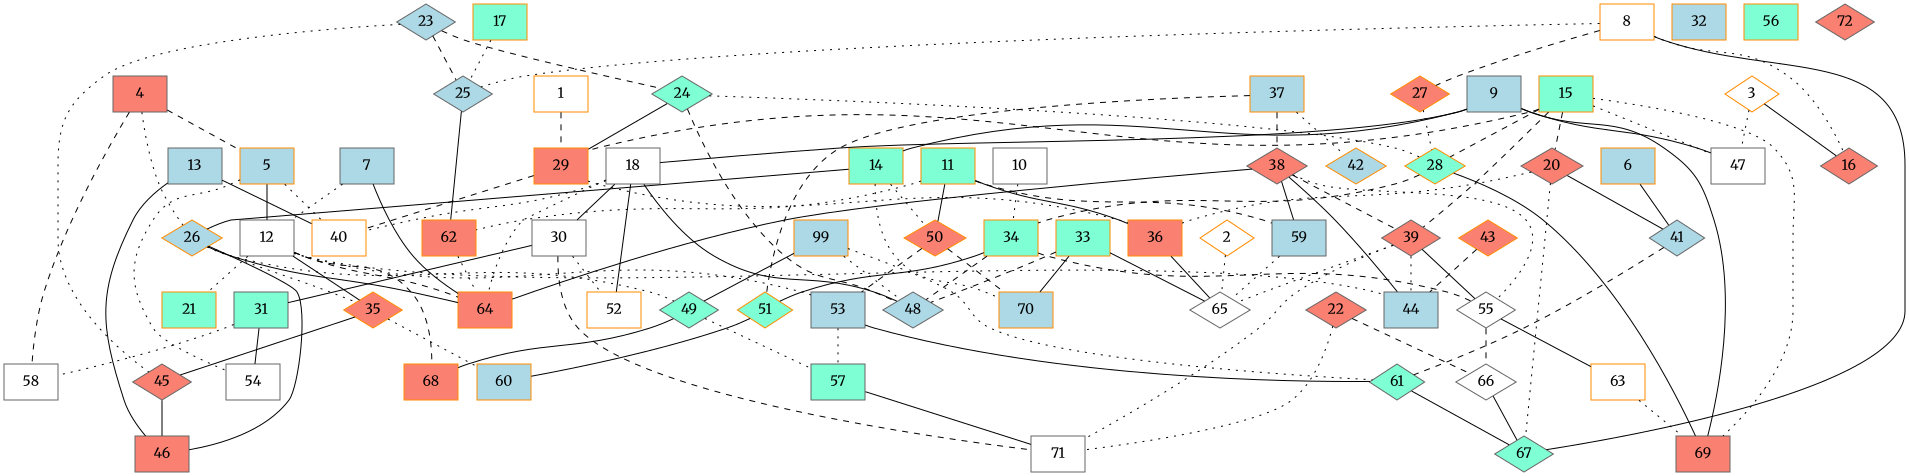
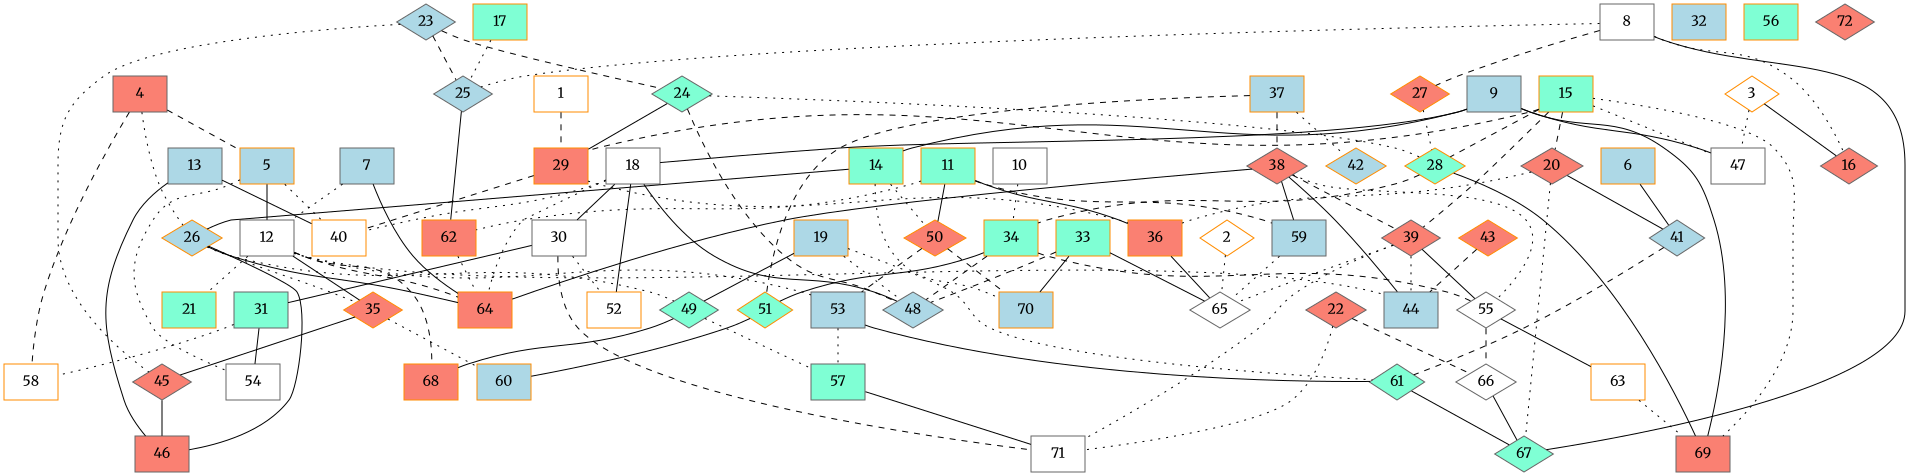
node "8": color darkorange -> gray40
node "99": label "99" -> "19"
node "58": color gray40 -> darkorange
